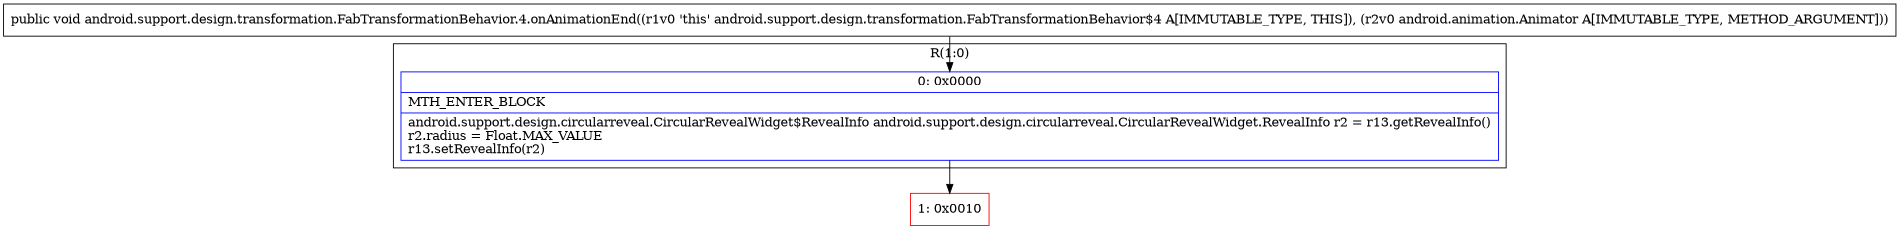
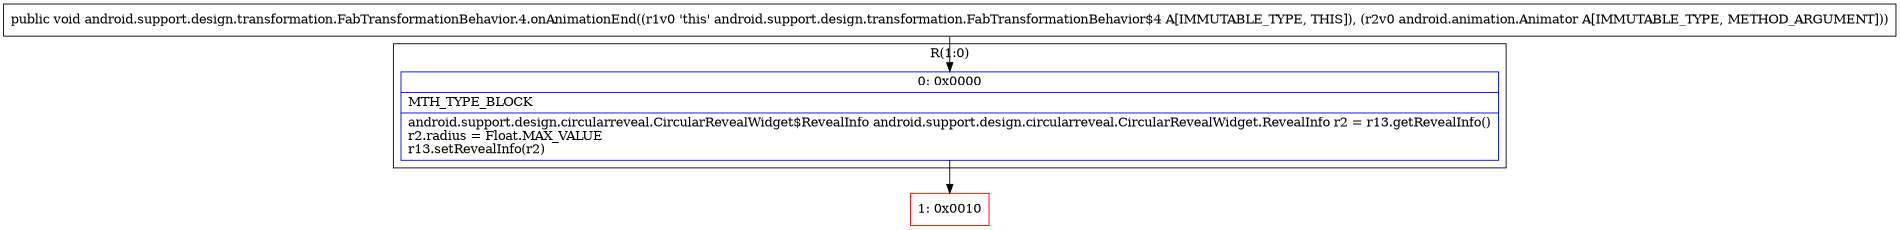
node "0: 0x0000": text "MTH_ENTER_BLOCK" -> "MTH_TYPE_BLOCK"
